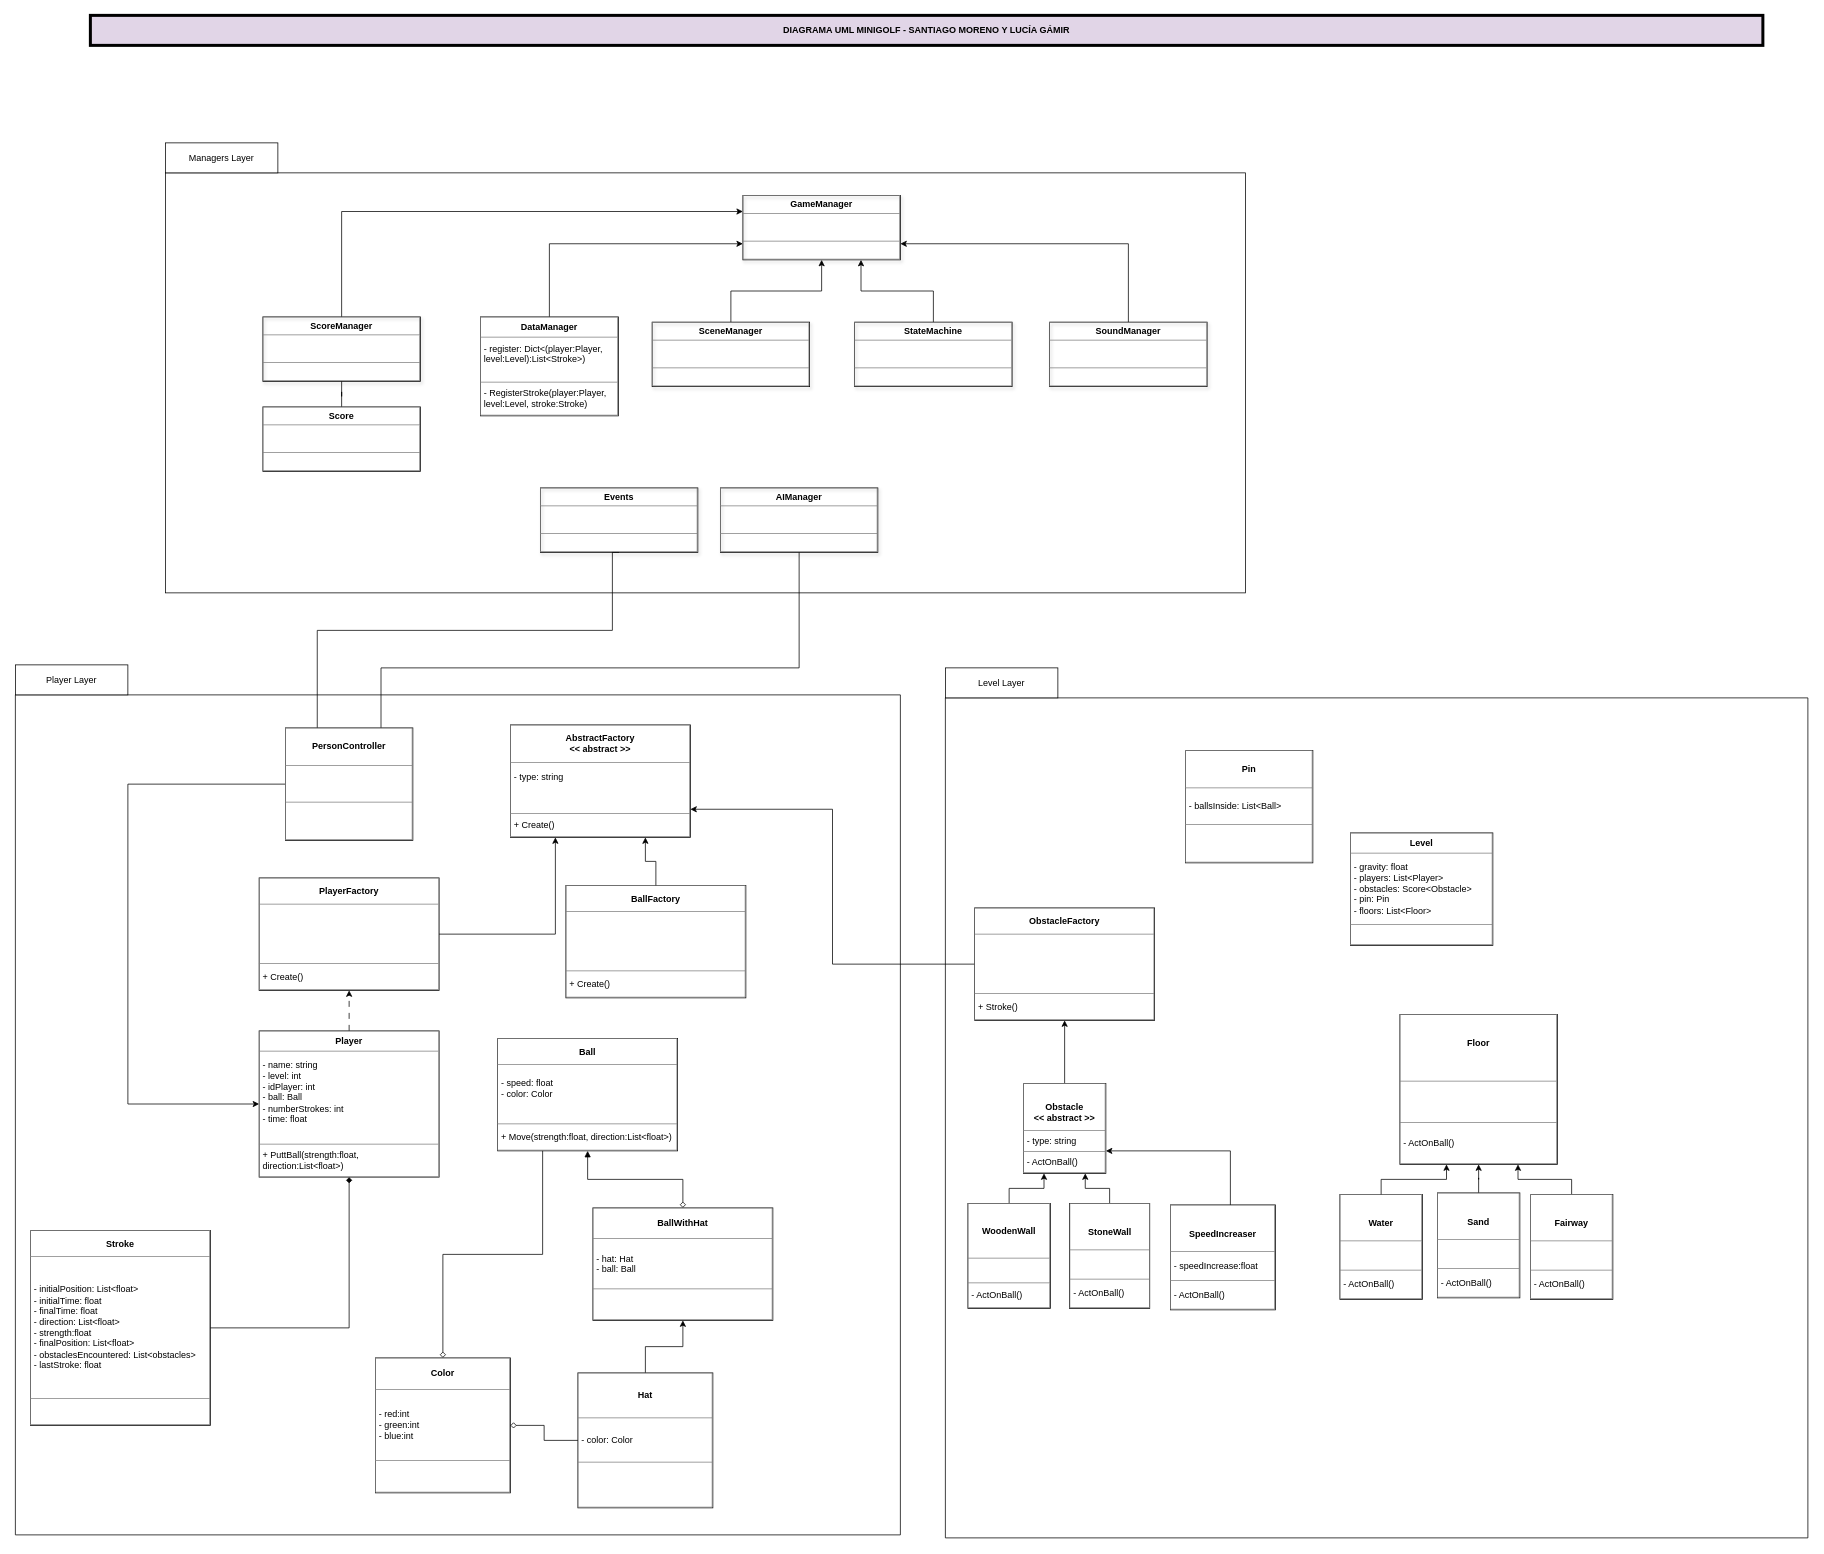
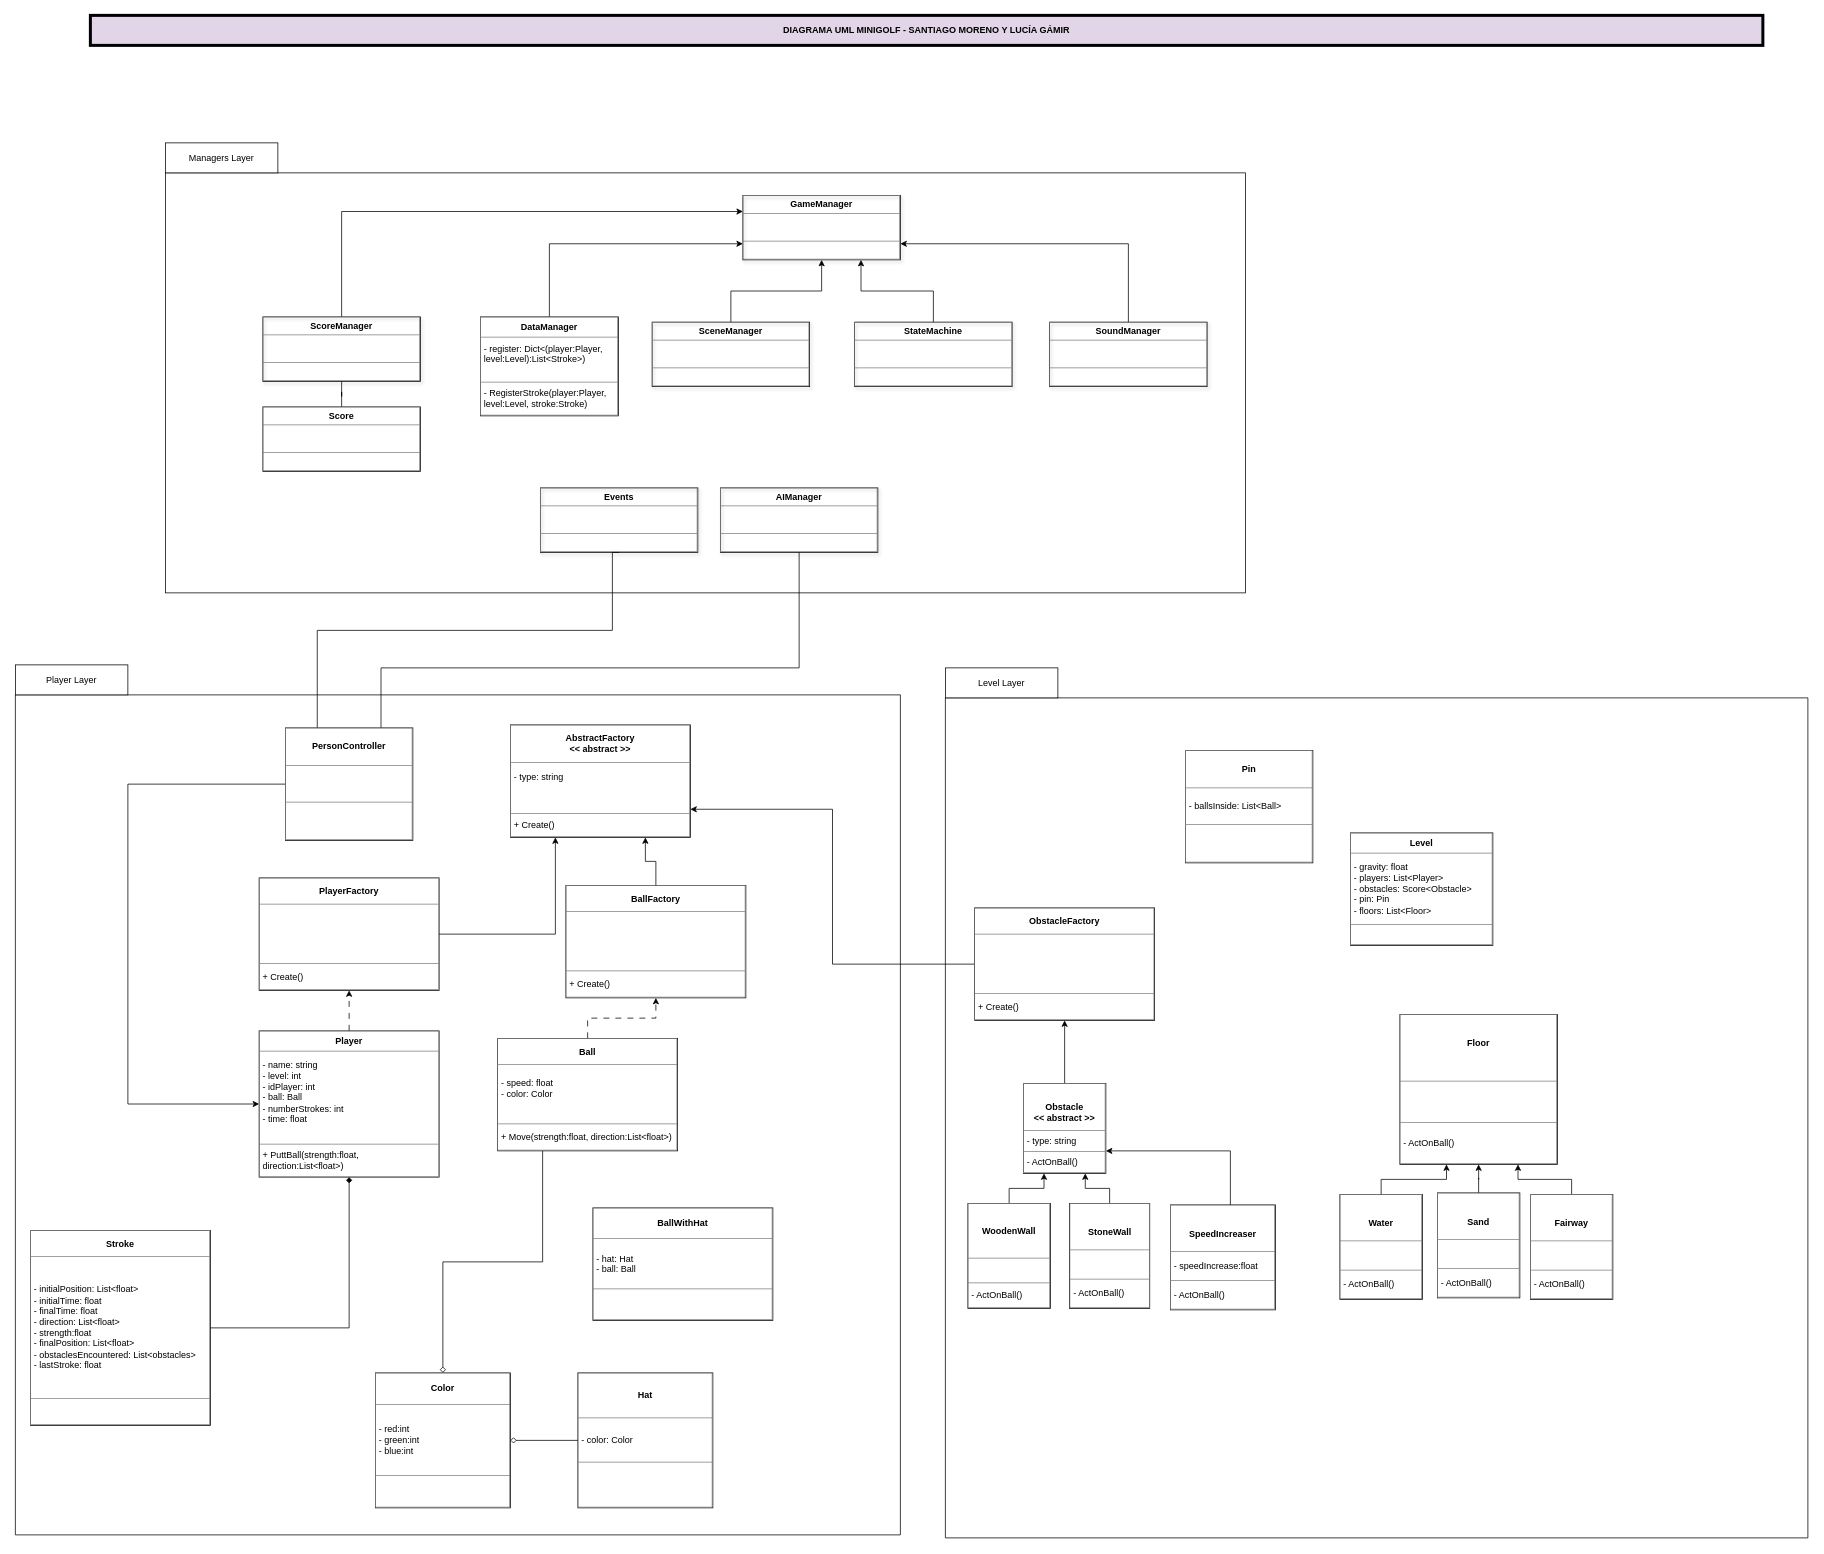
node "ObstacleFactory + Stroke()": label "ObstacleFactory + Stroke()" -> "ObstacleFactory + Create()"
edge "Ball - speed: float - color: Color + Move(strength:float, direction:List<float>)" -> "BallFactory + Create()": added
edge "Ball - speed: float - color: Color + Move(strength:float, direction:List<float>)" -- "BallWithHat - hat: Hat - ball: Ball": removed
edge "Hat - color: Color" -> "BallWithHat - hat: Hat - ball: Ball": removed
node "Color - red:int - green:int - blue:int": moved (443, 1425) -> (443, 1440)
